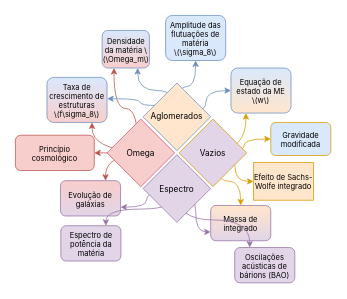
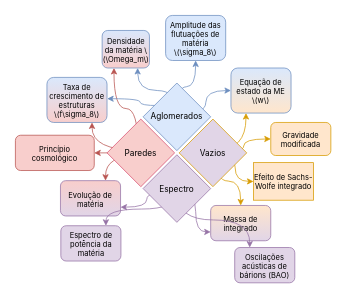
node "Aglomerados": fillcolor #ffe6cc -> #dae8fc
node "Gravidade modificada": fillcolor #dae8fc -> #ffe6cc
node "Omega": label "Omega" -> "Paredes"
node "Evolução de galáxias": label "Evolução de galáxias" -> "Evolução de matéria"
